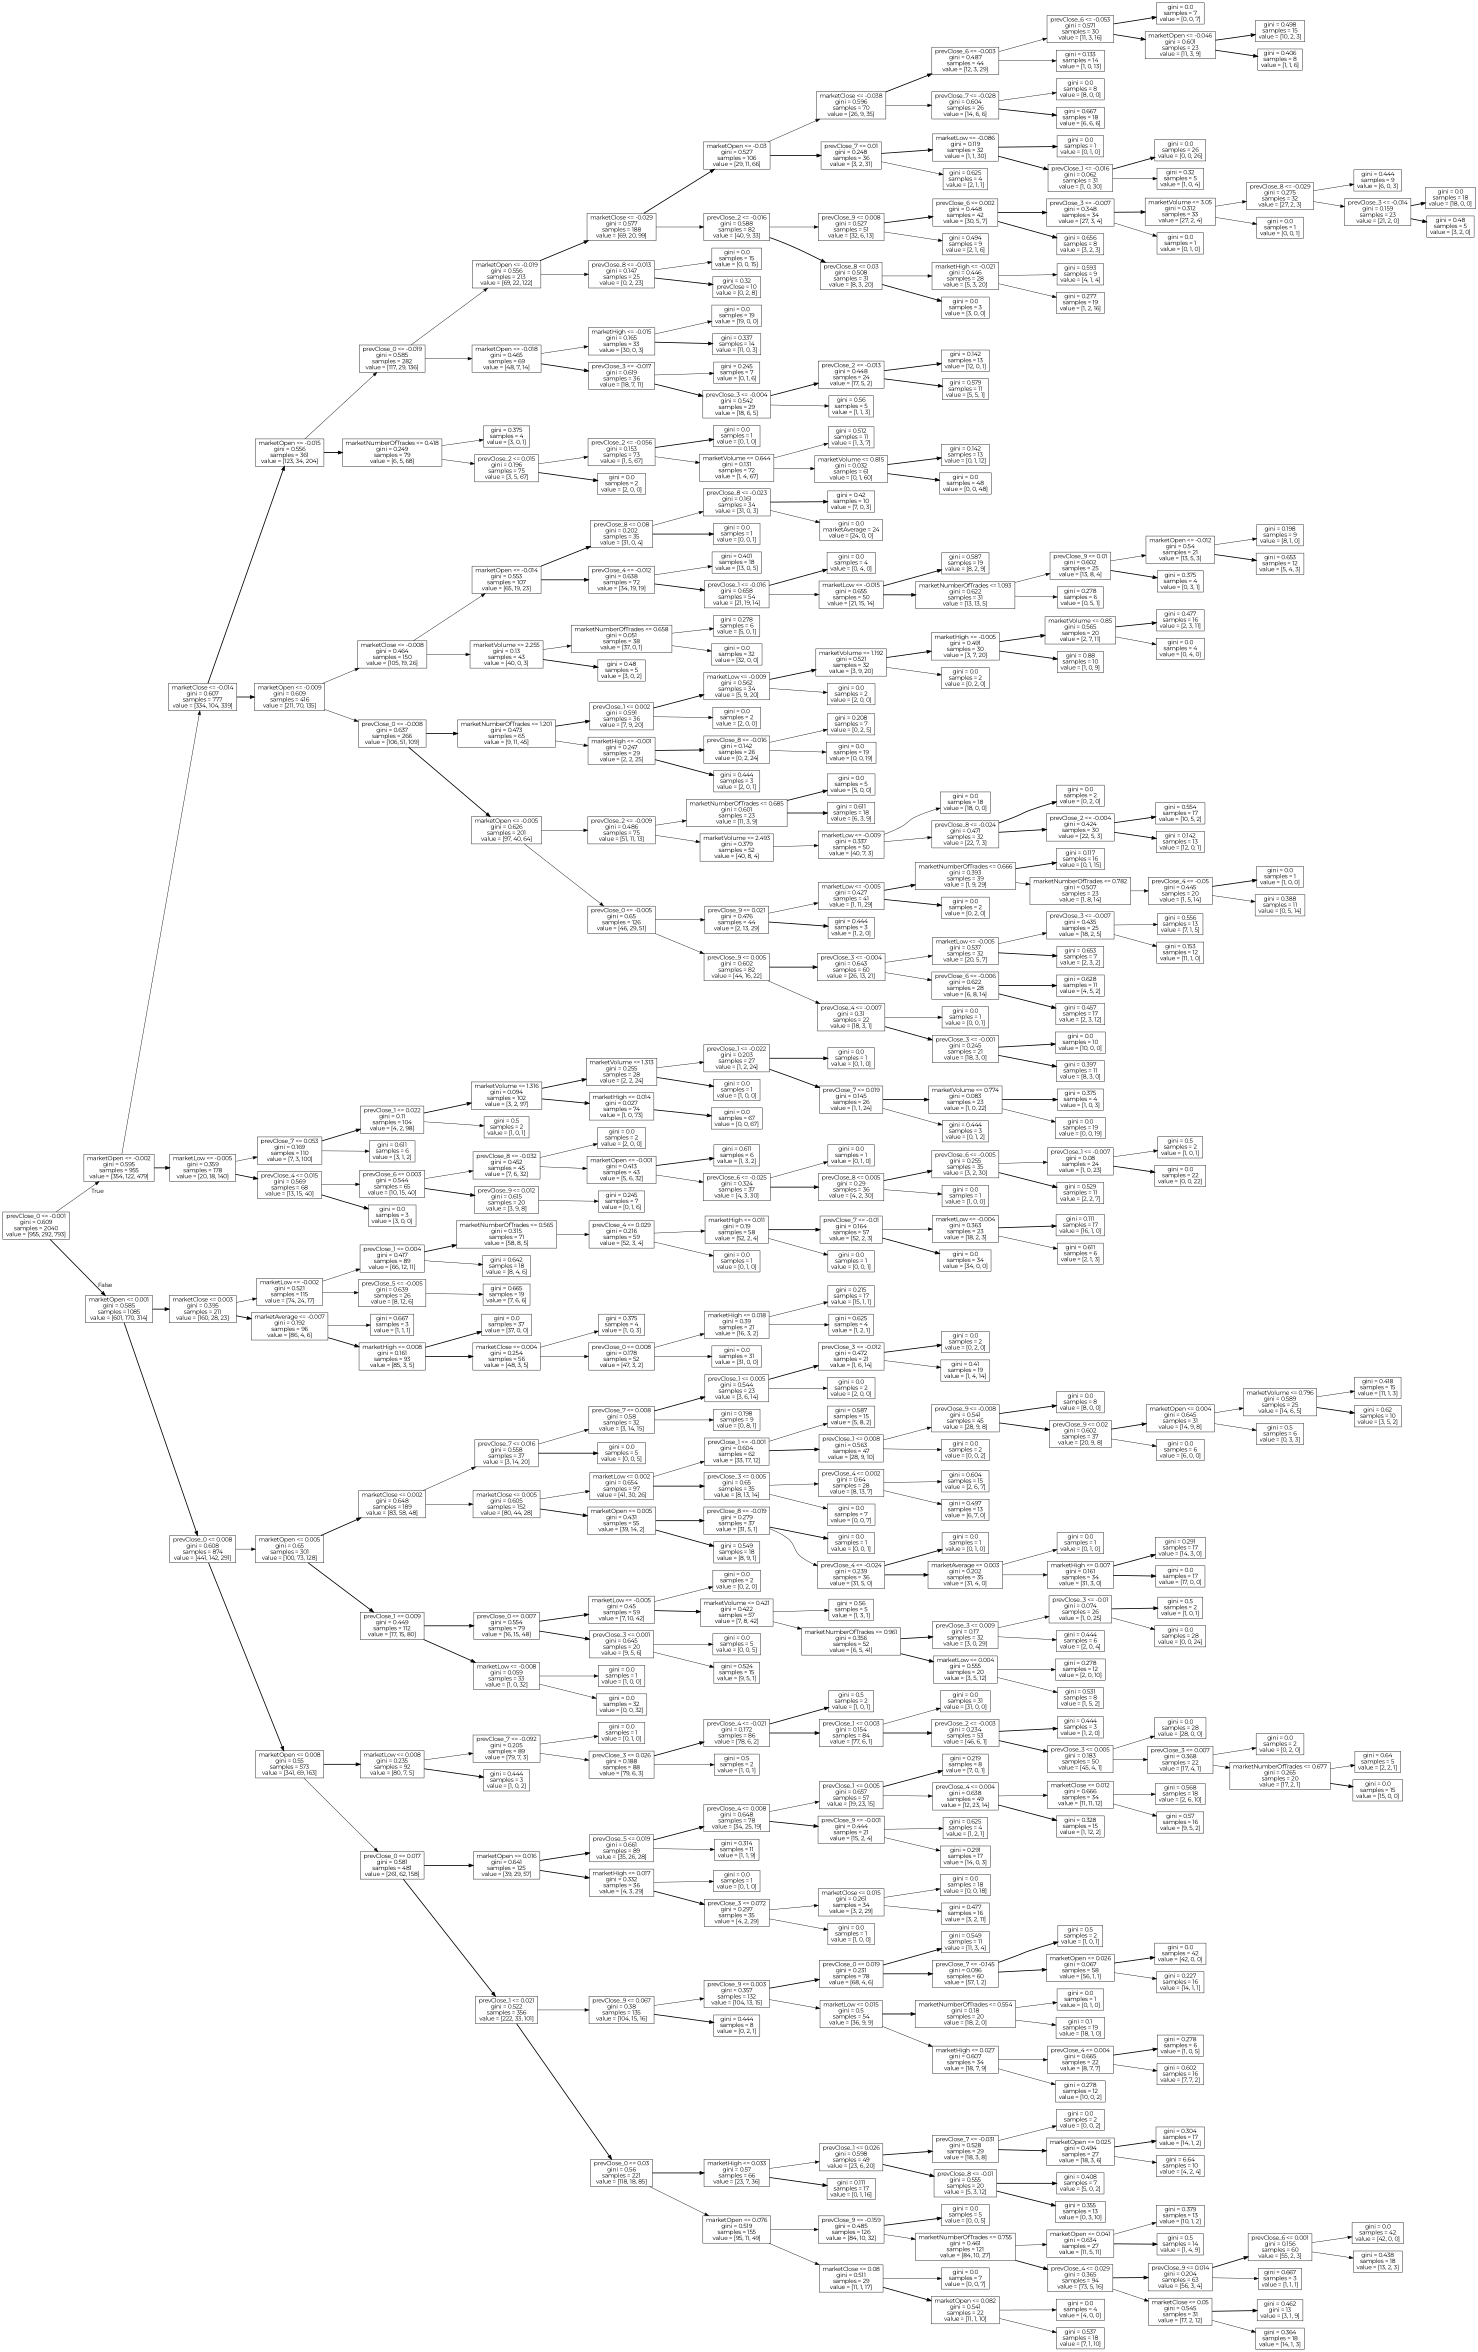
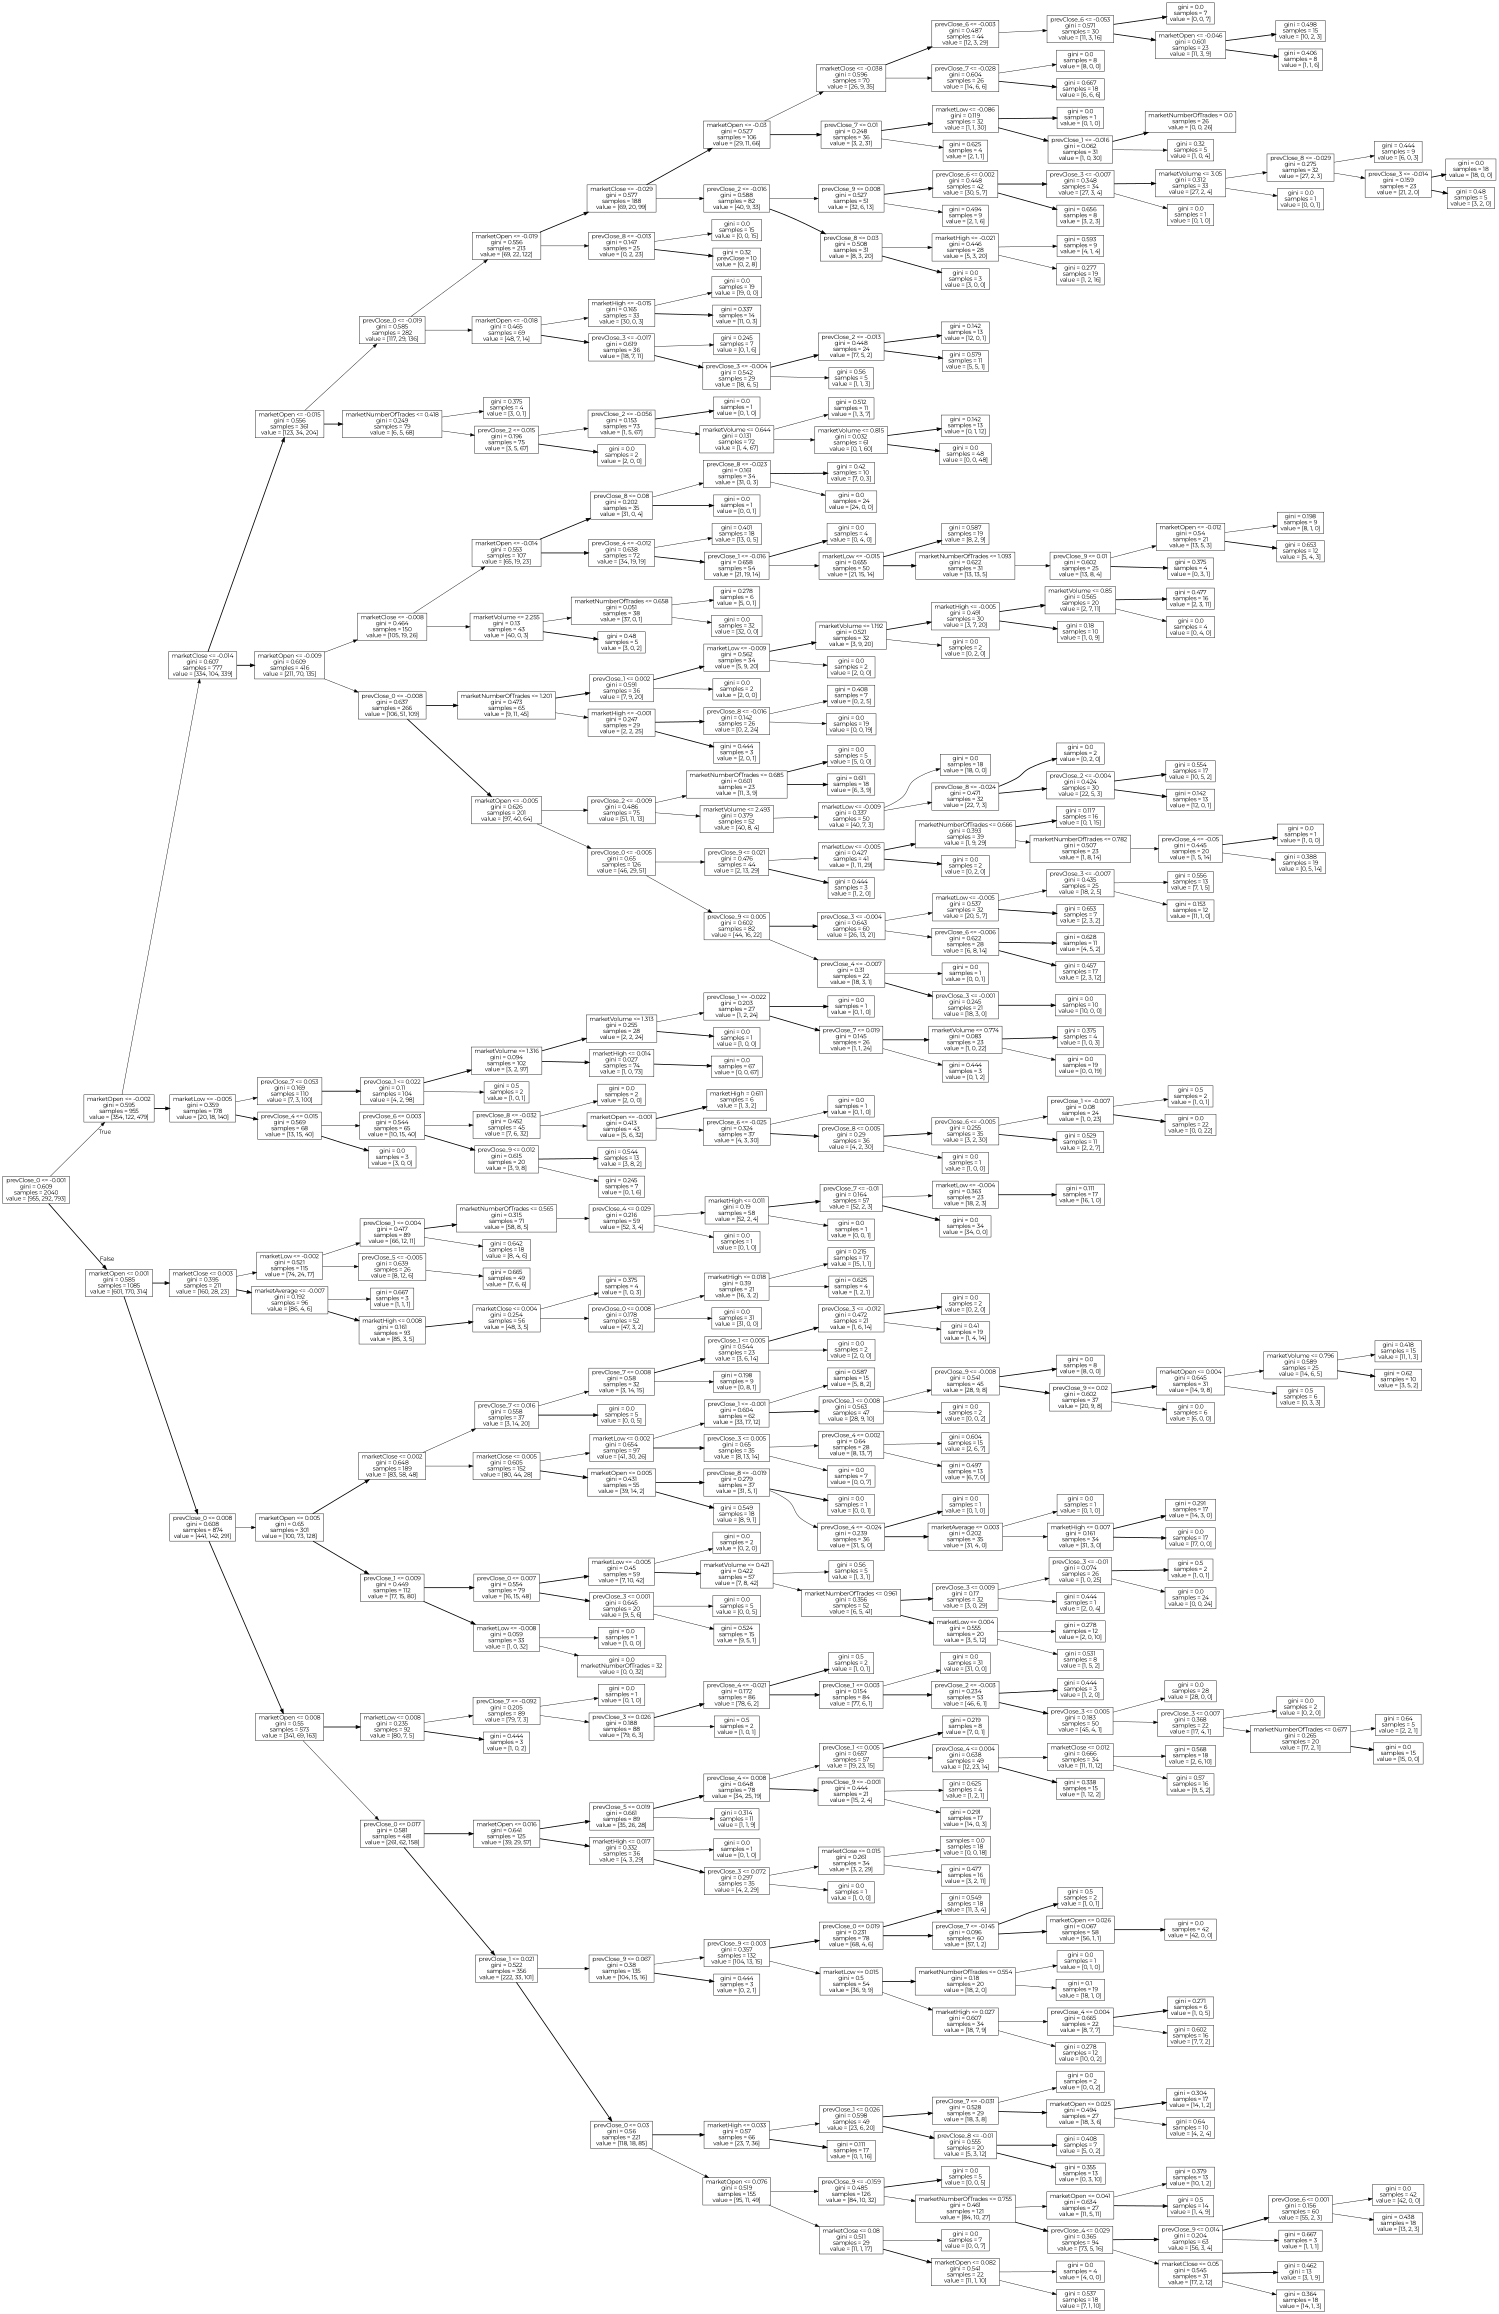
node "gini = 0.133 samples = 14 value = [1, 0, 13]": removed
node "gini = 0.0 samples = 26 value = [0, 0, 26]": label "gini = 0.0 samples = 26 value = [0, 0, 26]" -> "marketNumberOfTrades = 0.0 samples = 26 value = [0, 0, 26]"
node "gini = 0.0 marketAverage = 24 value = [24, 0, 0]": label "gini = 0.0 marketAverage = 24 value = [24, 0, 0]" -> "gini = 0.0 samples = 24 value = [24, 0, 0]"
node "gini = 0.278 samples = 6 value = [0, 5, 1]": removed
node "gini = 0.88 samples = 10 value = [1, 0, 9]": label "gini = 0.88 samples = 10 value = [1, 0, 9]" -> "gini = 0.18 samples = 10 value = [1, 0, 9]"
node "gini = 0.208 samples = 7 value = [0, 2, 5]": label "gini = 0.208 samples = 7 value = [0, 2, 5]" -> "gini = 0.408 samples = 7 value = [0, 2, 5]"
node "gini = 0.388 samples = 11 value = [0, 5, 14]": label "gini = 0.388 samples = 11 value = [0, 5, 14]" -> "gini = 0.388 samples = 19 value = [0, 5, 14]"
node "gini = 0.397 samples = 11 value = [8, 3, 0]": removed
node "gini = 0.611 samples = 6 value = [3, 1, 2]": removed
node "gini = 0.611 samples = 6 value = [1, 3, 2]": label "gini = 0.611 samples = 6 value = [1, 3, 2]" -> "marketHigh = 0.611 samples = 6 value = [1, 3, 2]"
node "gini = 0.544 samples = 13 value = [3, 8, 2]": added
node "gini = 0.611 samples = 6 value = [2, 1, 3]": removed
node "gini = 0.665 samples = 19 value = [7, 6, 6]": label "gini = 0.665 samples = 19 value = [7, 6, 6]" -> "gini = 0.665 samples = 49 value = [7, 6, 6]"
node "gini = 0.0 samples = 37 value = [37, 0, 0]": removed
node "gini = 0.0 samples = 28 value = [0, 0, 24]": label "gini = 0.0 samples = 28 value = [0, 0, 24]" -> "gini = 0.0 samples = 24 value = [0, 0, 24]"
node "gini = 0.444 samples = 6 value = [2, 0, 4]": label "gini = 0.444 samples = 6 value = [2, 0, 4]" -> "gini = 0.444 samples = 1 value = [2, 0, 4]"
node "gini = 0.0 samples = 32 value = [0, 0, 32]": label "gini = 0.0 samples = 32 value = [0, 0, 32]" -> "gini = 0.0 marketNumberOfTrades = 32 value = [0, 0, 32]"
node "gini = 0.328 samples = 15 value = [1, 12, 2]": label "gini = 0.328 samples = 15 value = [1, 12, 2]" -> "gini = 0.338 samples = 15 value = [1, 12, 2]"
node "gini = 0.0 samples = 18 value = [0, 0, 18]": label "gini = 0.0 samples = 18 value = [0, 0, 18]" -> "samples = 0.0 samples = 18 value = [0, 0, 18]"
node "gini = 0.549 samples = 11 value = [11, 3, 4]": label "gini = 0.549 samples = 11 value = [11, 3, 4]" -> "gini = 0.549 samples = 18 value = [11, 3, 4]"
node "gini = 0.227 samples = 16 value = [14, 1, 1]": removed
node "gini = 0.444 samples = 8 value = [0, 2, 1]": label "gini = 0.444 samples = 8 value = [0, 2, 1]" -> "gini = 0.444 samples = 3 value = [0, 2, 1]"
node "gini = 0.278 samples = 6 value = [1, 0, 5]": label "gini = 0.278 samples = 6 value = [1, 0, 5]" -> "gini = 0.271 samples = 6 value = [1, 0, 5]"
node "gini = 6.64 samples = 10 value = [4, 2, 4]": label "gini = 6.64 samples = 10 value = [4, 2, 4]" -> "gini = 0.64 samples = 10 value = [4, 2, 4]"
